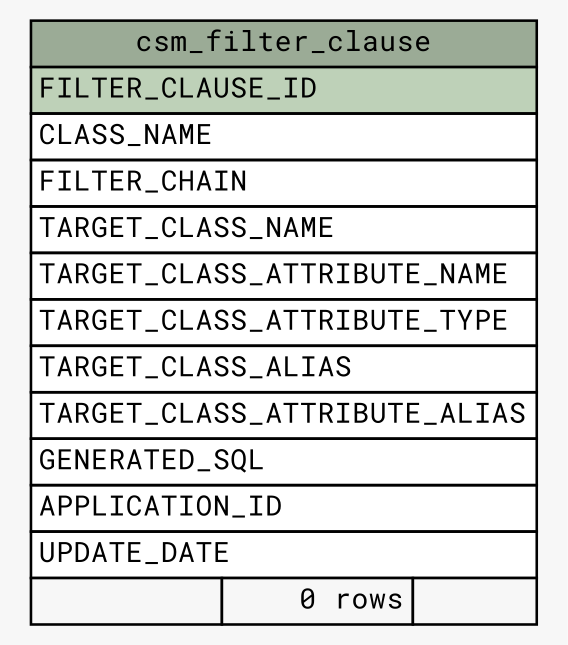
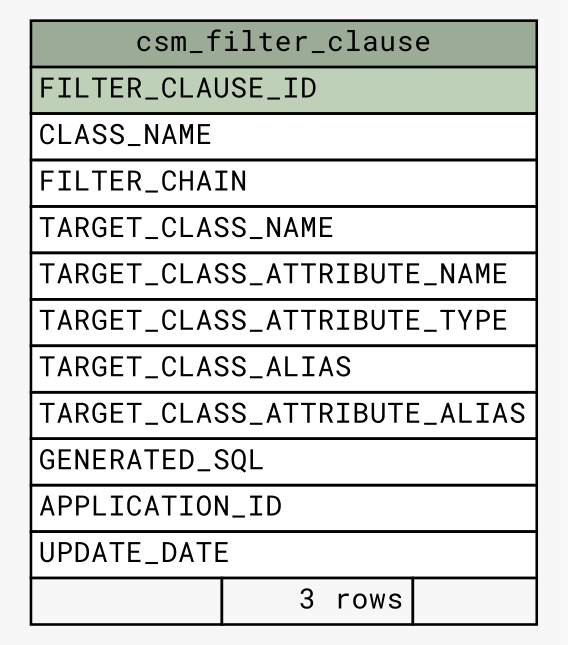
node "csm_filter_clause": text "0 rows" -> "3 rows"
